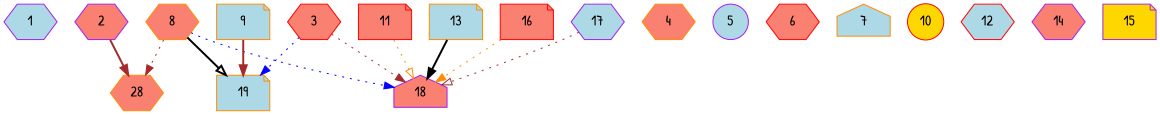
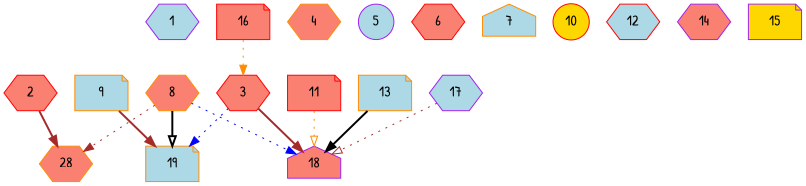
node "2": color purple -> red
edge "3" -> "18": style dotted -> bold
edge "16" -> "18": now "16" -> "3"
